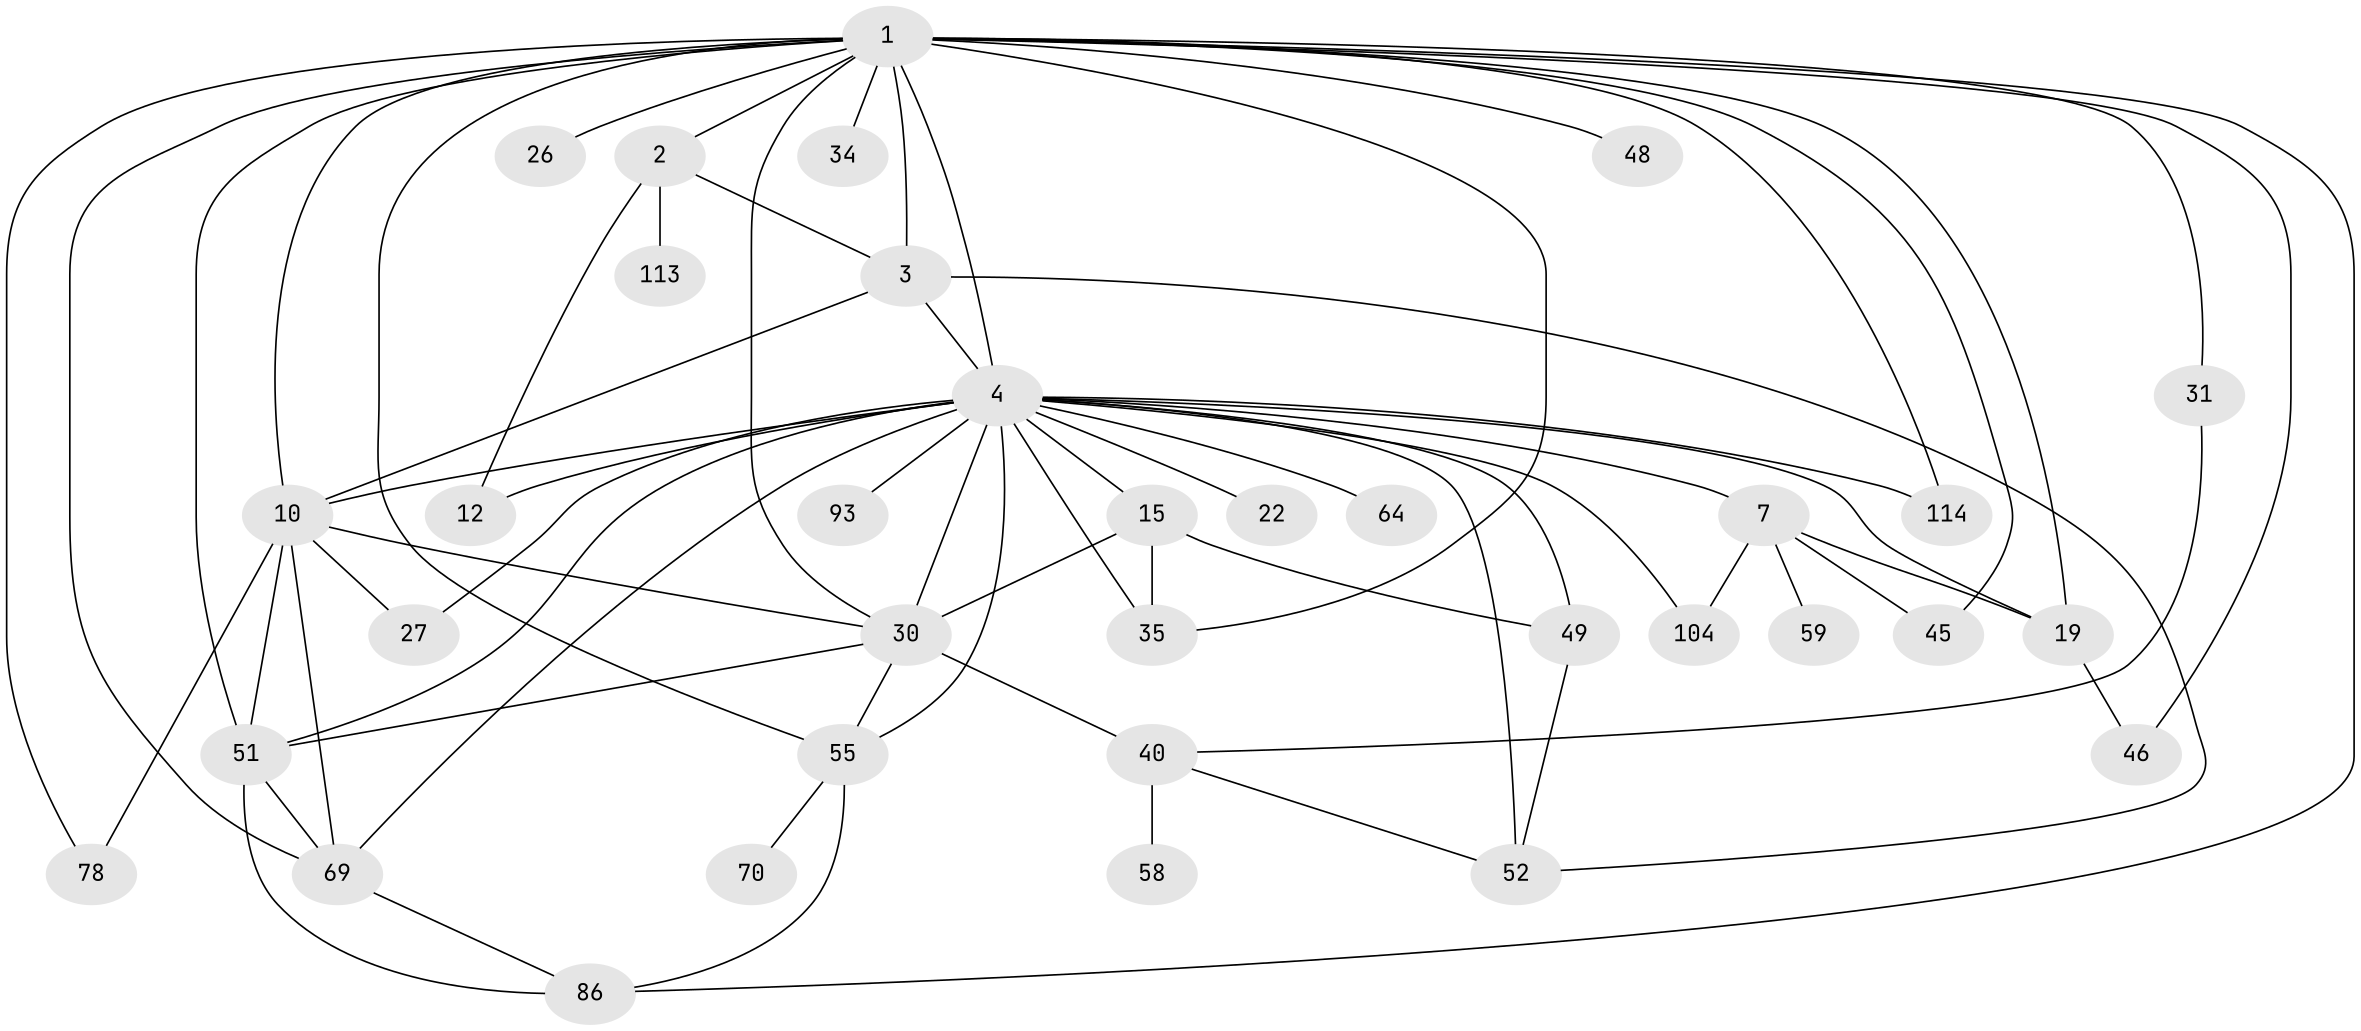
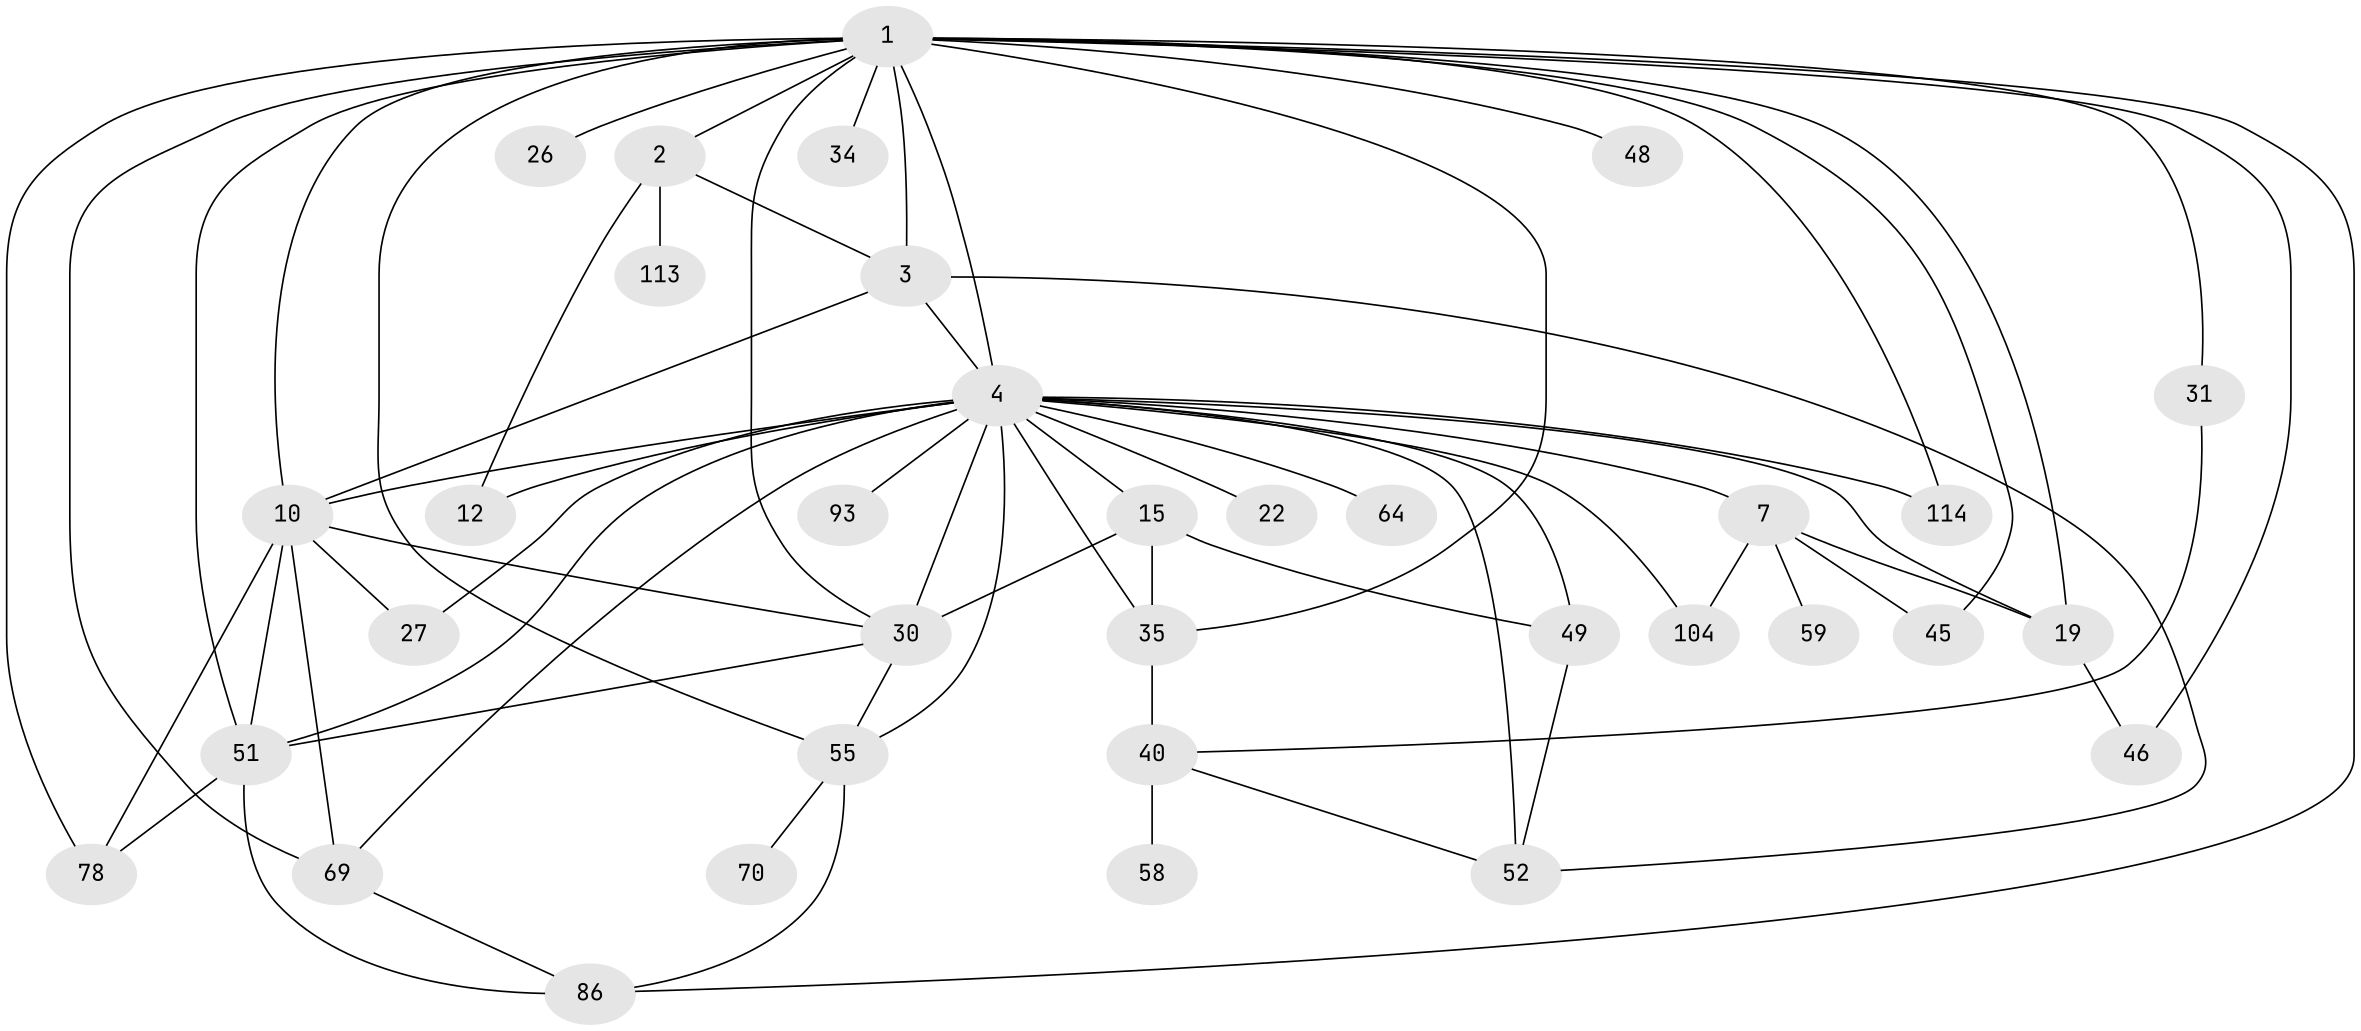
edge "30" -- "40": now "35" -- "40"
edge "51" -- "69": now "51" -- "78"
